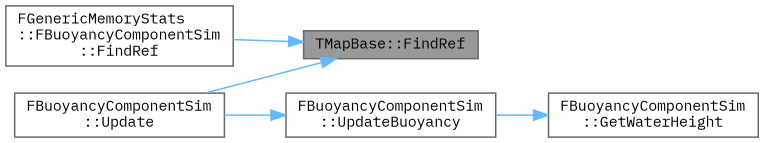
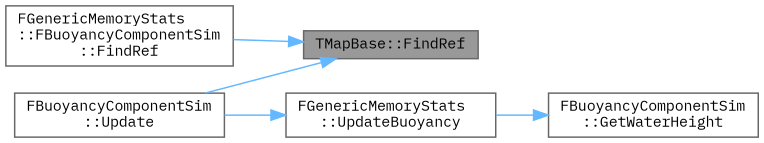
node "FBuoyancyComponentSim ::UpdateBuoyancy": label "FBuoyancyComponentSim ::UpdateBuoyancy" -> "FGenericMemoryStats ::UpdateBuoyancy"
